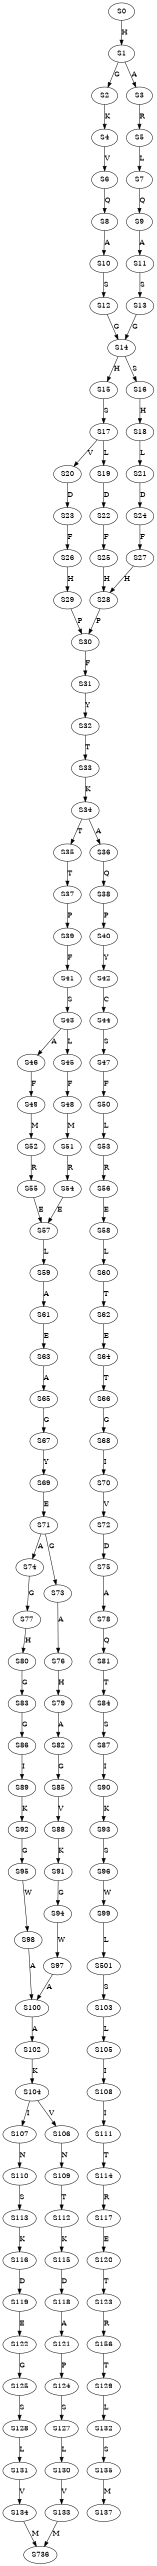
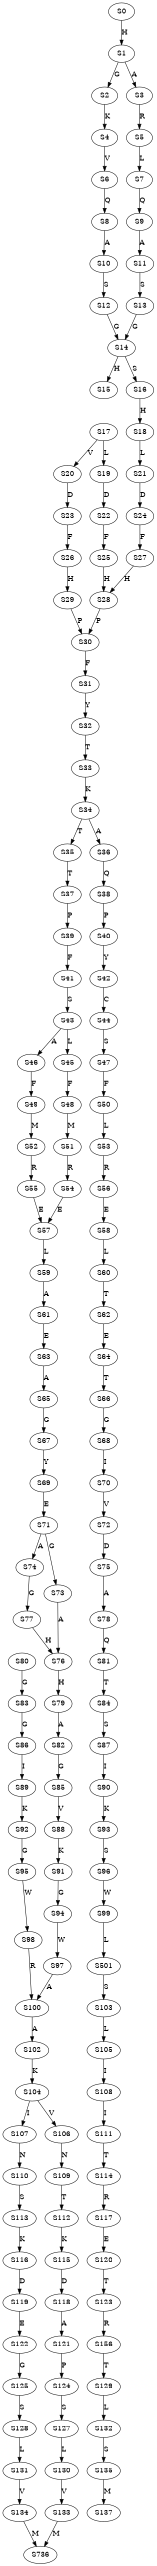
edge "S15" -> "S17": removed, label "S"
edge "S77" -> "S80": now "S77" -> "S76"
edge "S98" -> "S100": label "A" -> "R"
